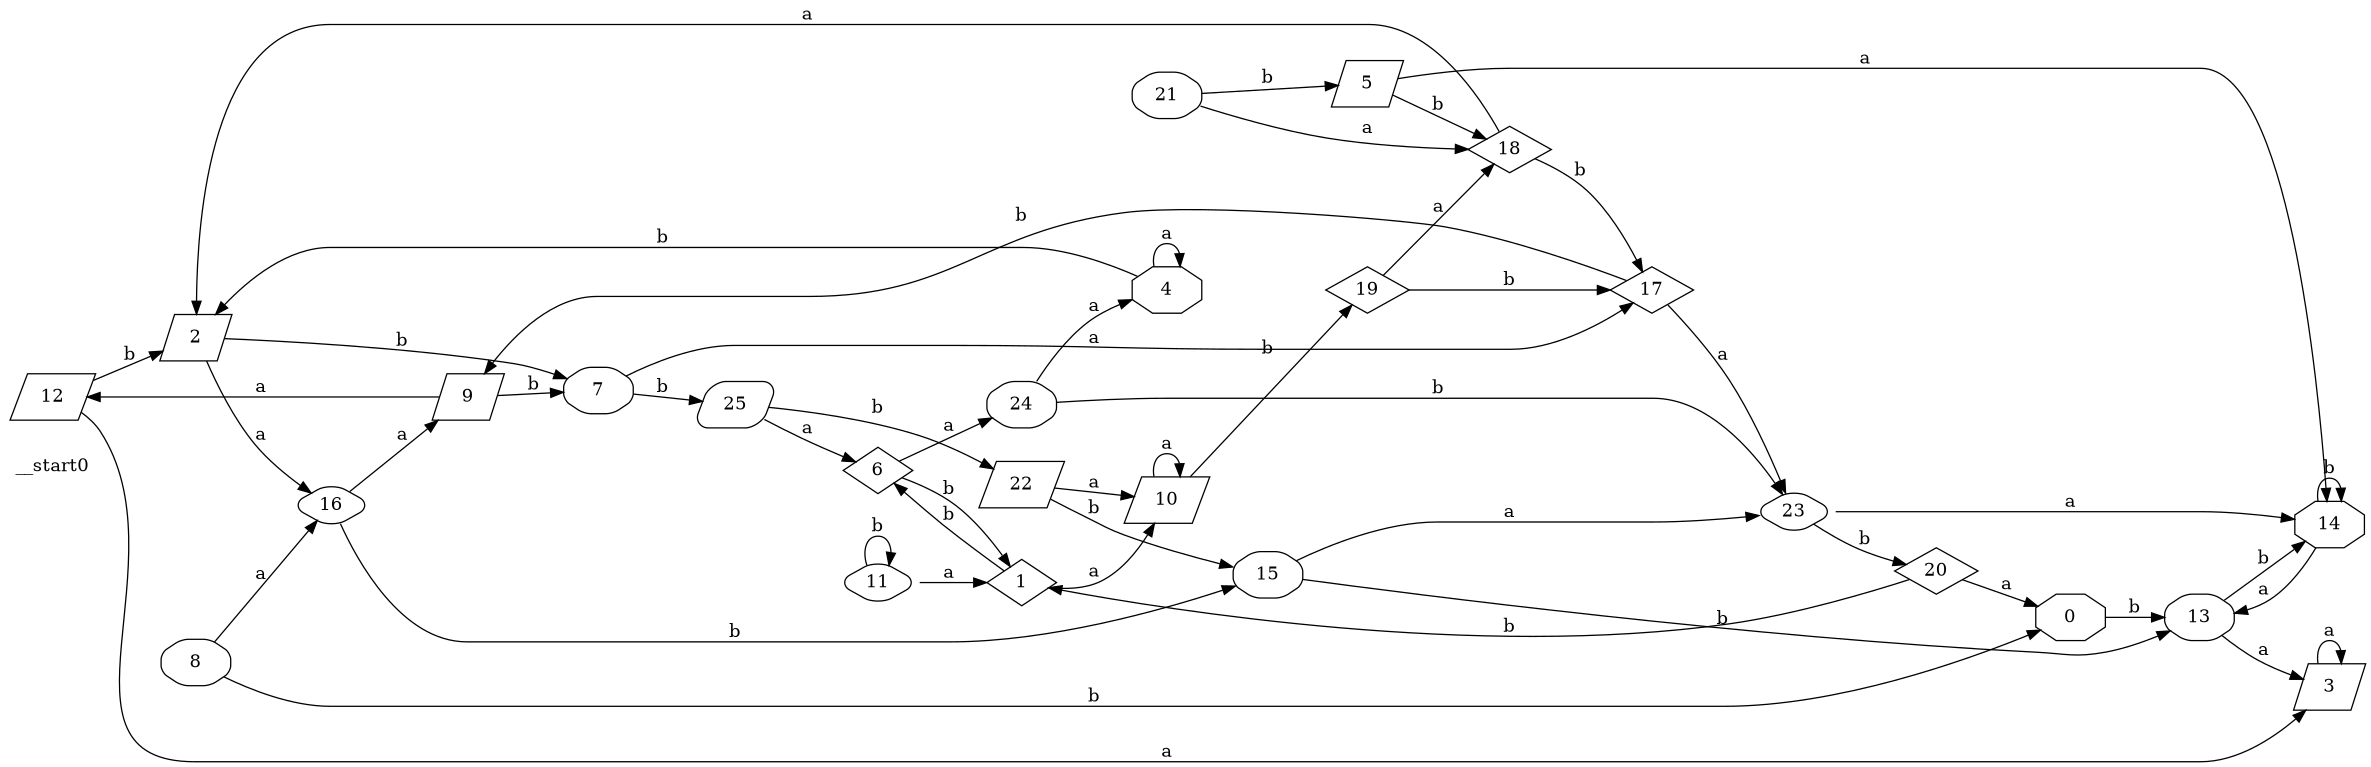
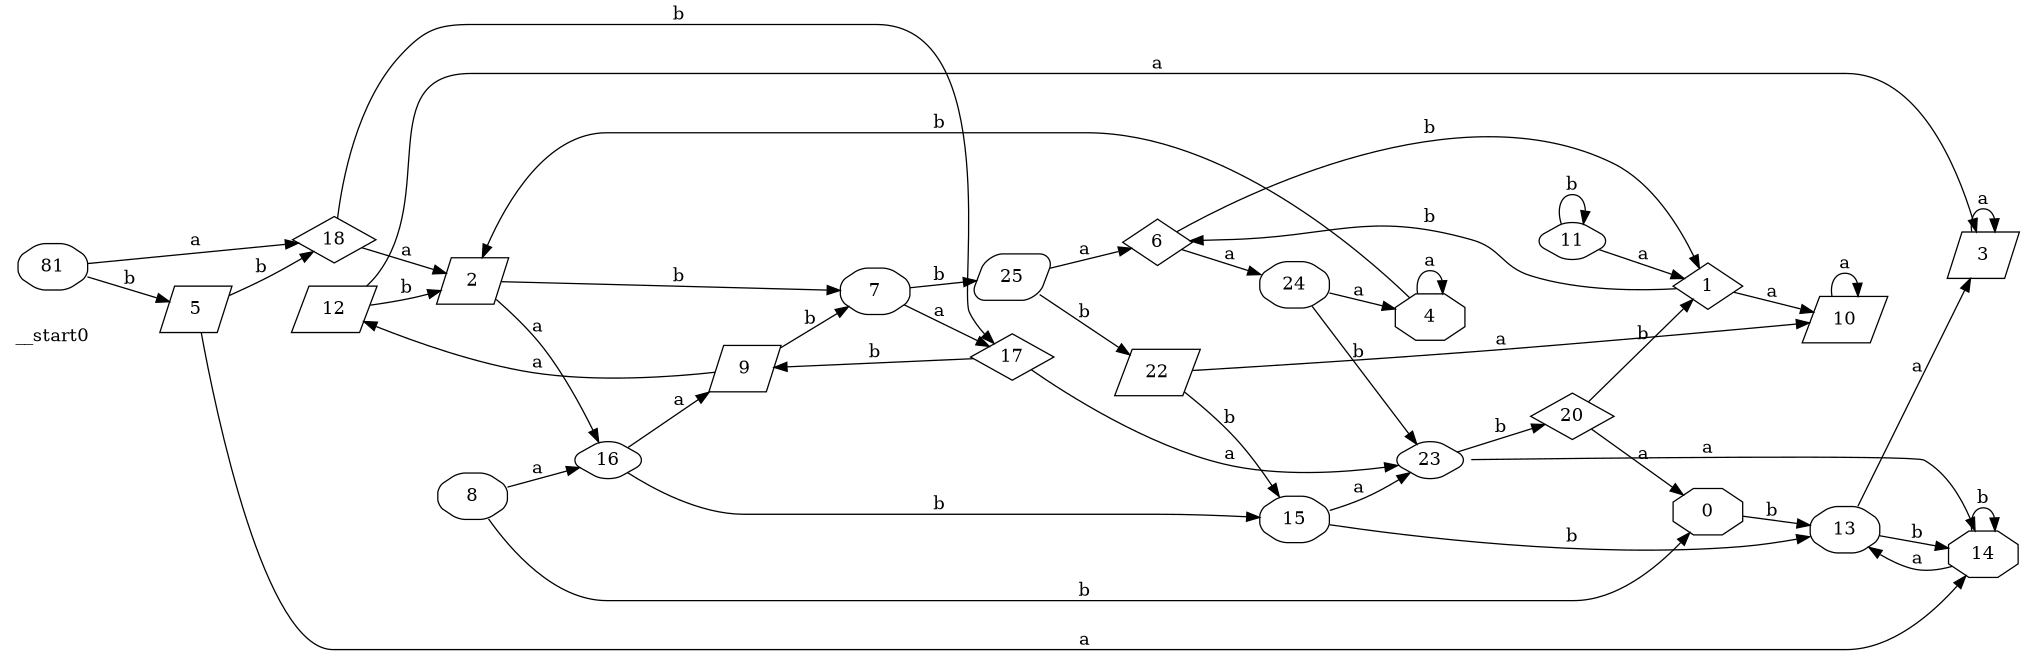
node "21": label "21" -> "81"
node "19": removed
